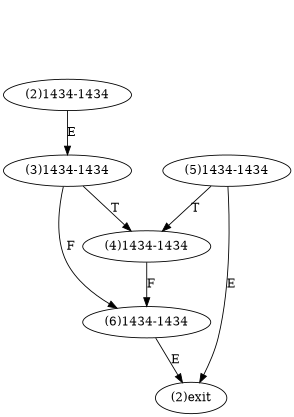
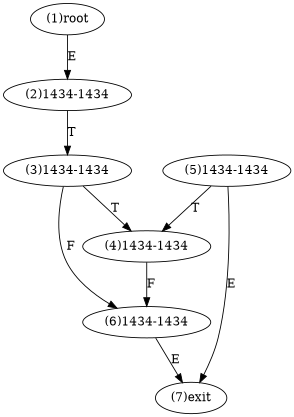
node "(1)root": added
edge "(2)1434-1434" -> "(3)1434-1434": label "E" -> "T"
node "(2)exit": label "(2)exit" -> "(7)exit"
